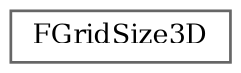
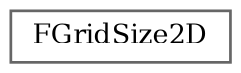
node "FGridSize3D": label "FGridSize3D" -> "FGridSize2D"
